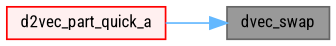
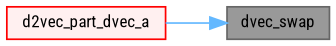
node "d2vec_part_quick_a": label "d2vec_part_quick_a" -> "d2vec_part_dvec_a"
